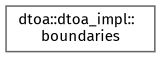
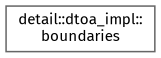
node "dtoa::dtoa_impl:: boundaries": label "dtoa::dtoa_impl:: boundaries" -> "detail::dtoa_impl:: boundaries"
